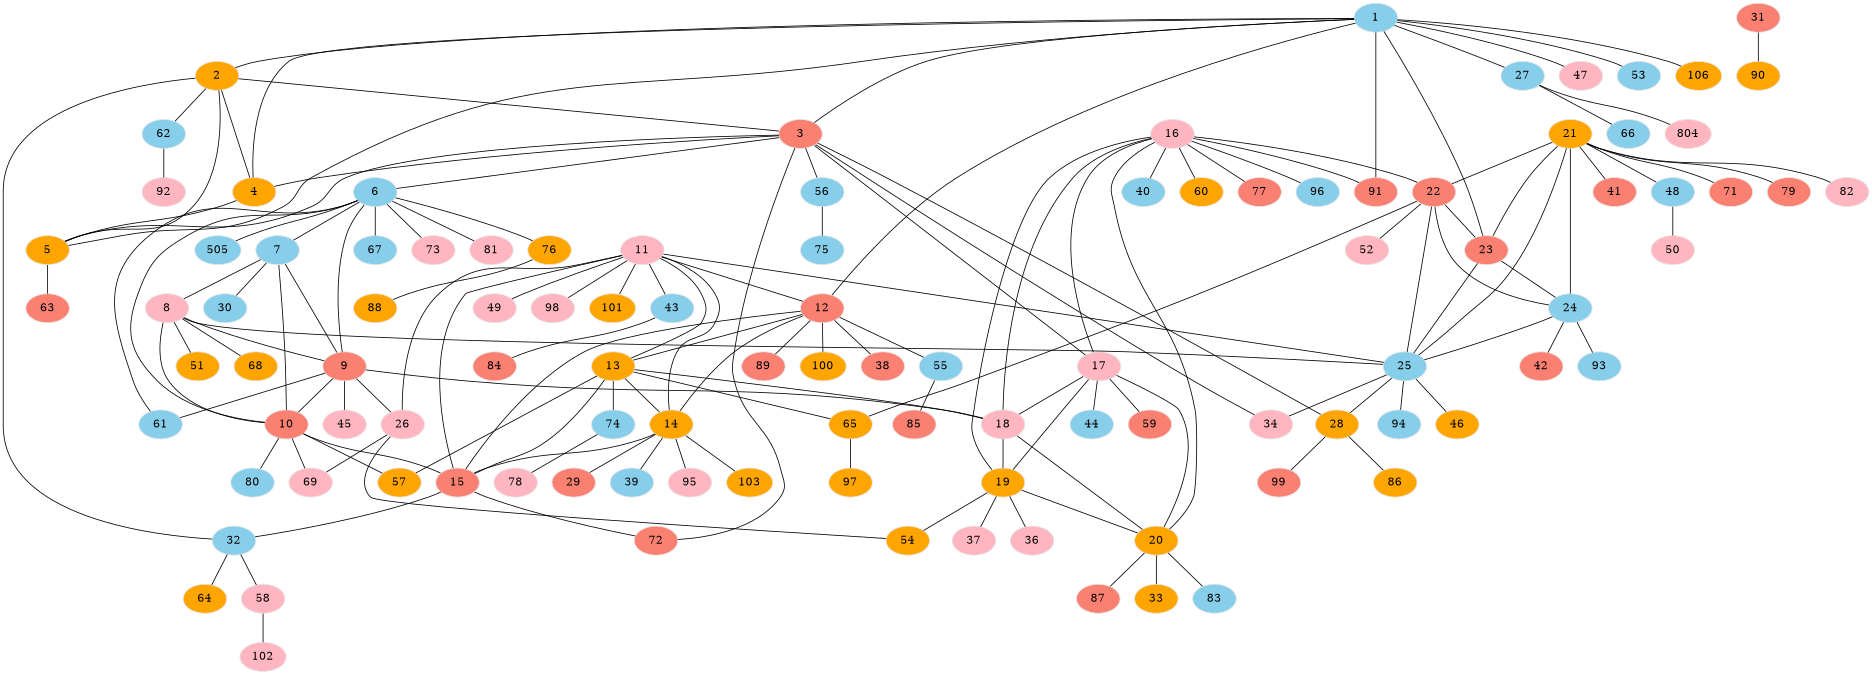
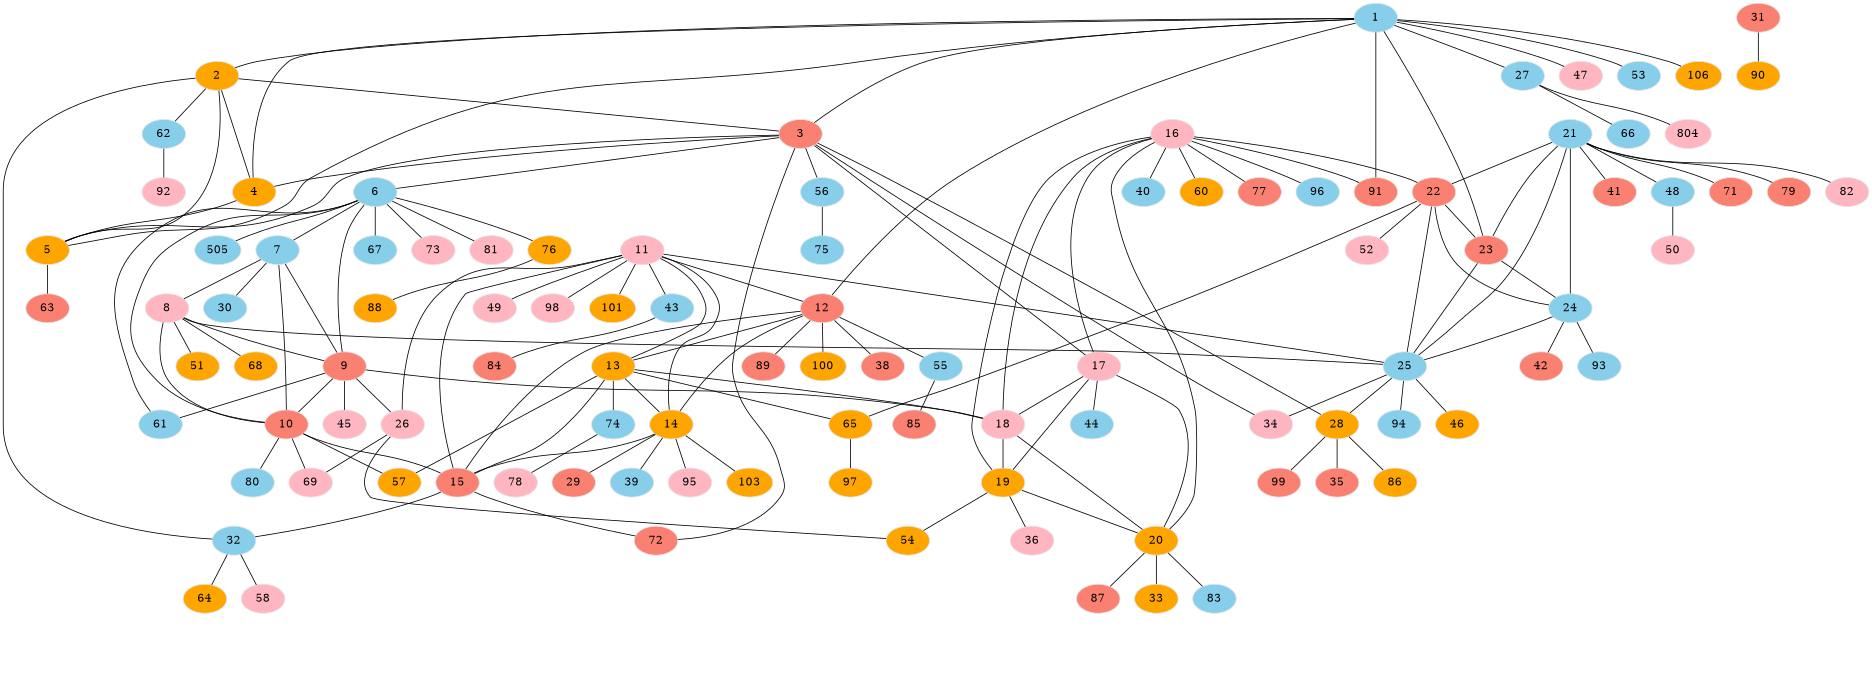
node "21": fillcolor orange -> skyblue
node "59": removed
node "35": added
node "37": removed
node "102": removed
